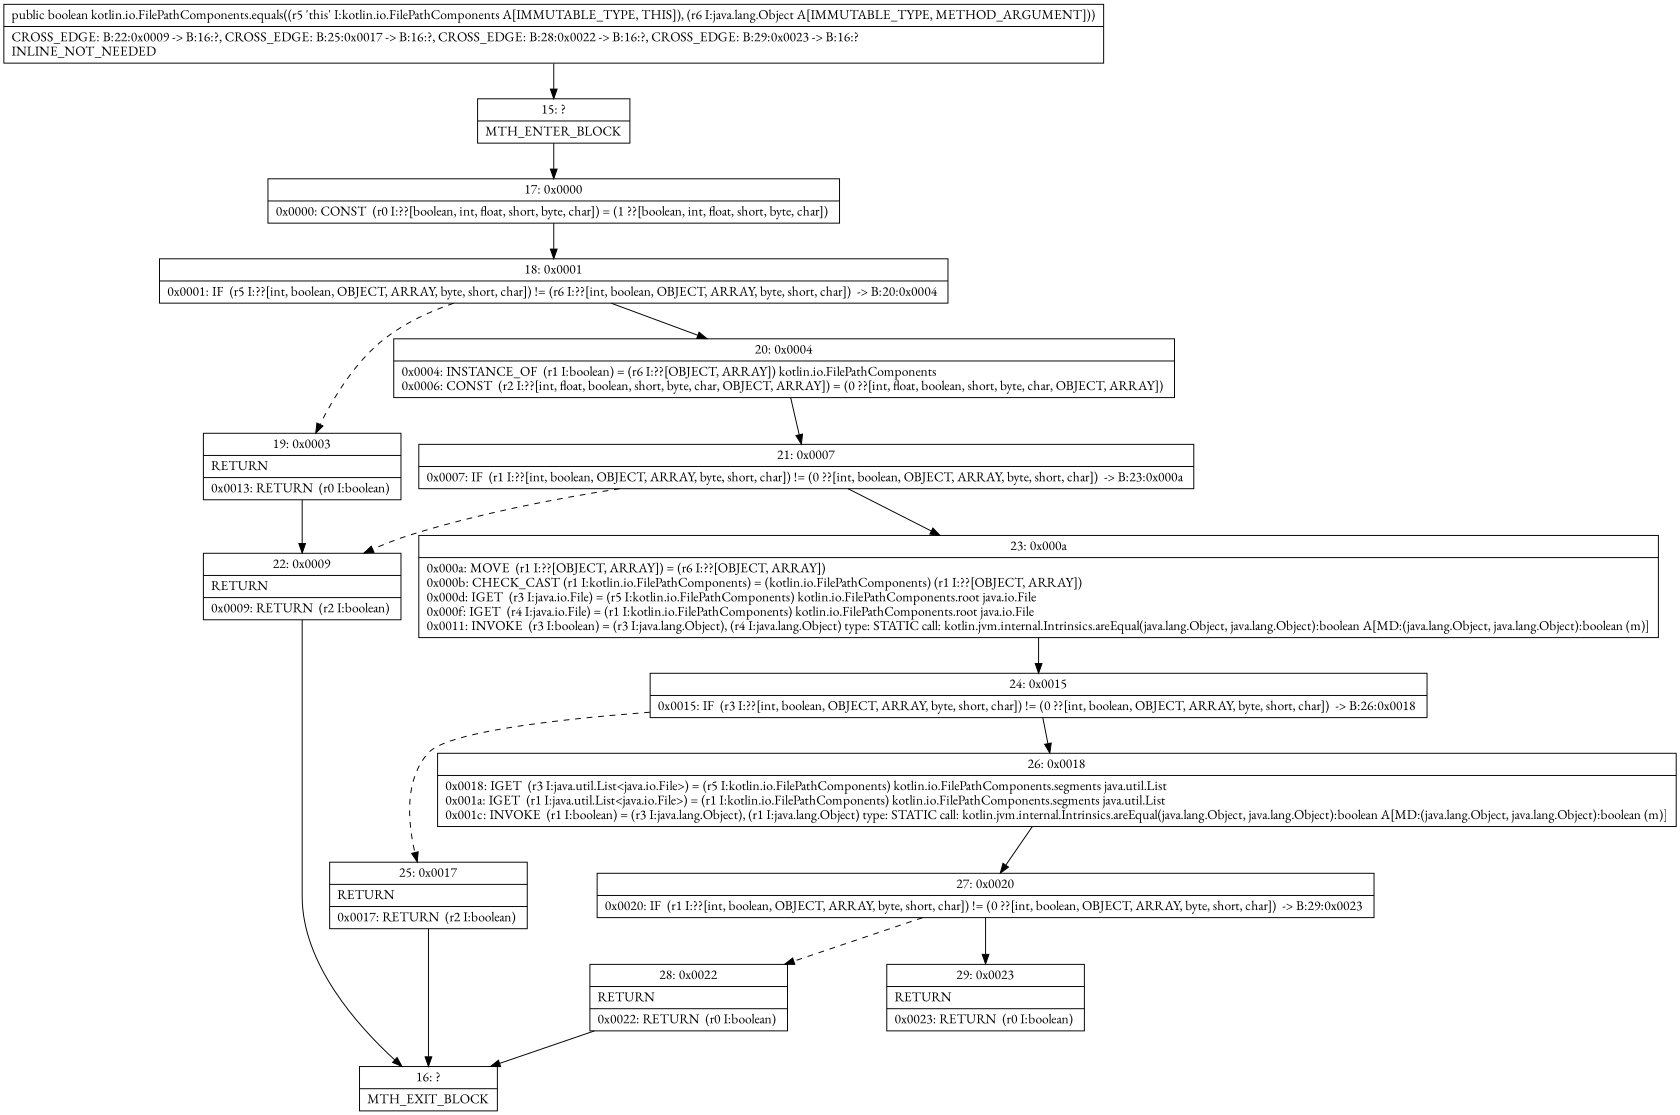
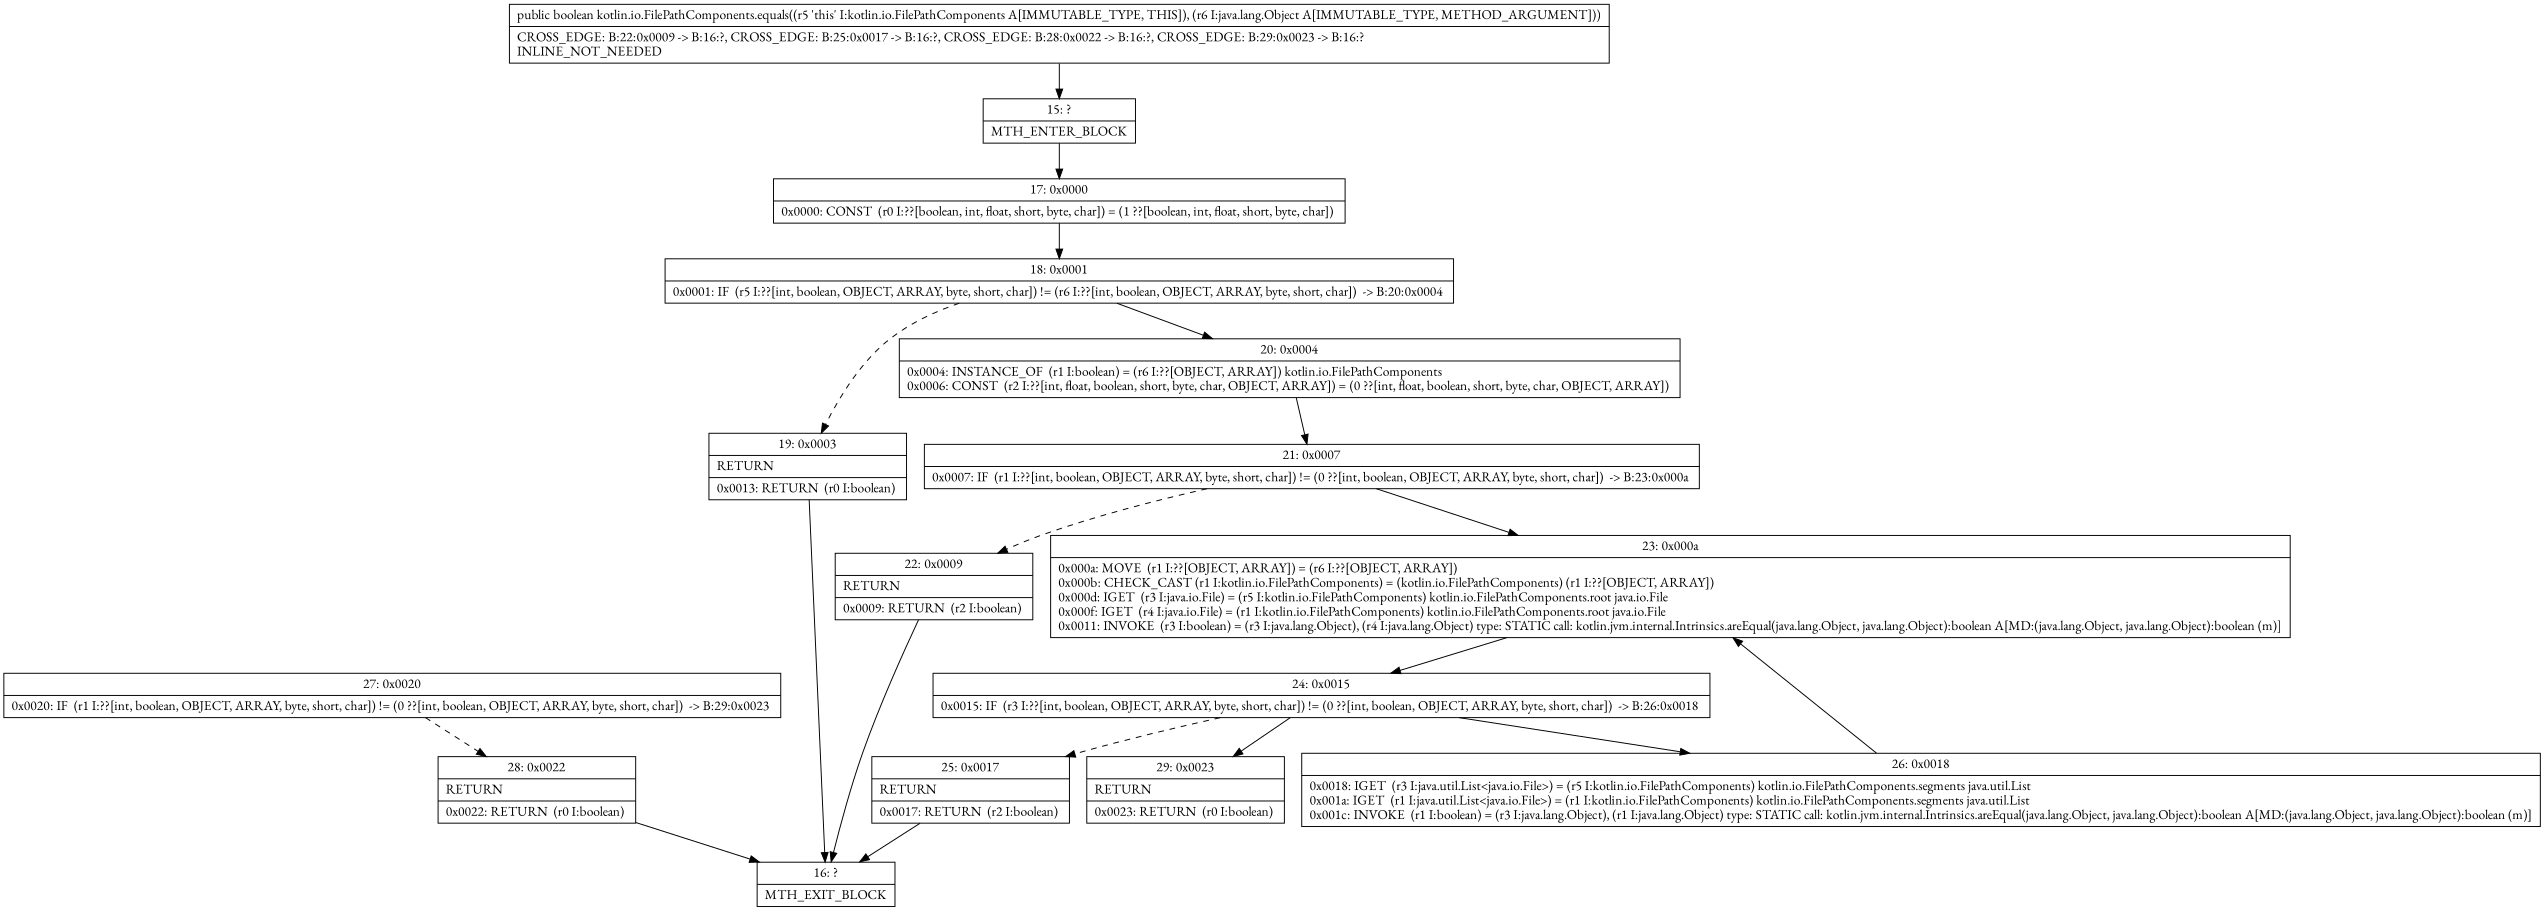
edge "19: 0x0003" -> "22: 0x0009": now "19: 0x0003" -> "16: ?"
edge "26: 0x0018" -> "27: 0x0020": now "26: 0x0018" -> "23: 0x000a"
edge "27: 0x0020" -> "29: 0x0023": now "24: 0x0015" -> "29: 0x0023"
